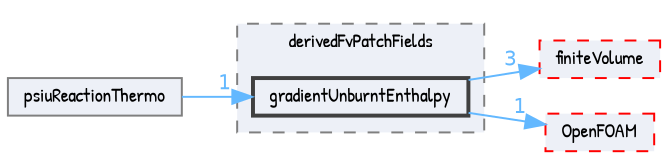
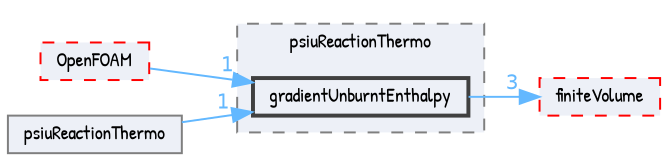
cluster "derivedFvPatchFields": label "derivedFvPatchFields" -> "psiuReactionThermo"
edge "gradientUnburntEnthalpy" -> "OpenFOAM": reversed
